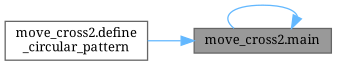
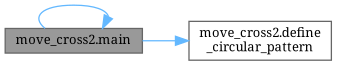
edge "move_cross2.define _circular_pattern" -> "move_cross2.main": reversed
